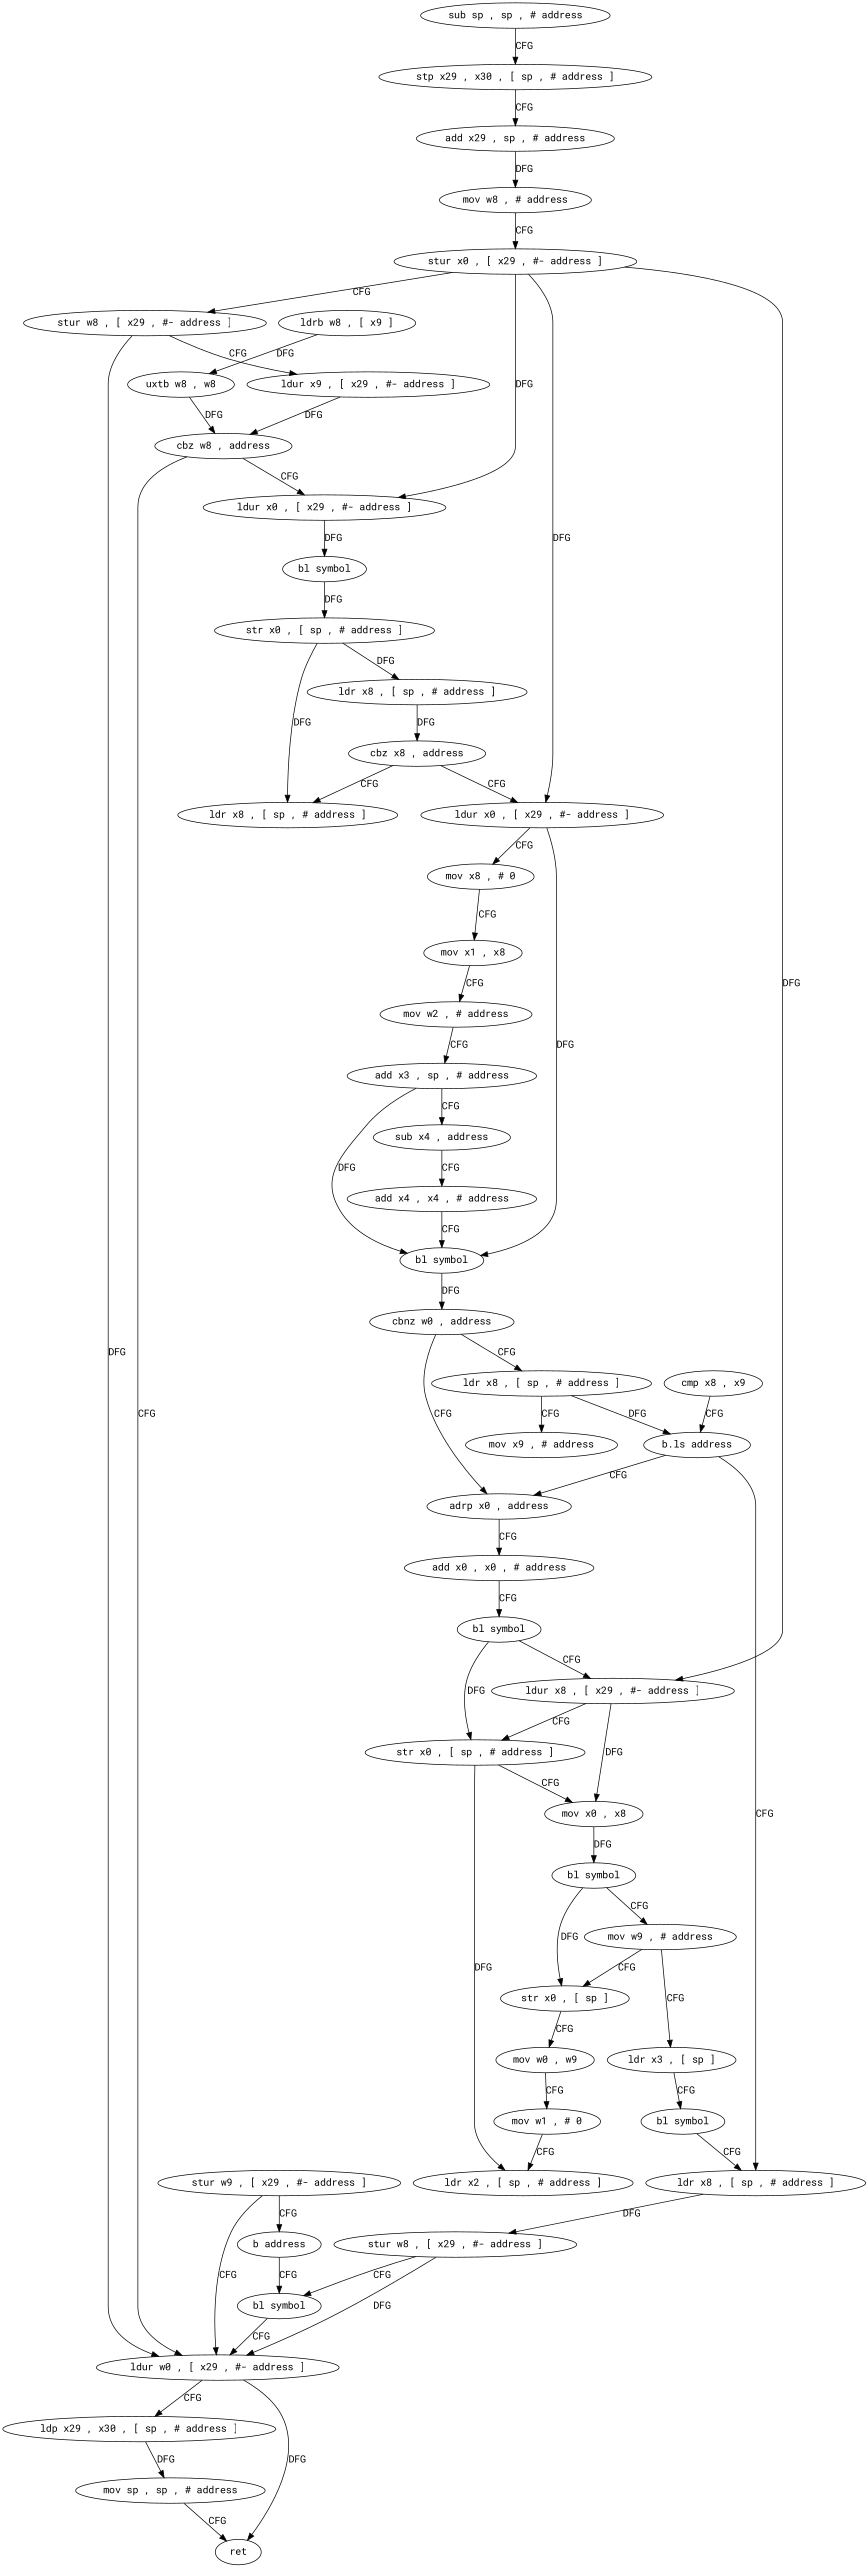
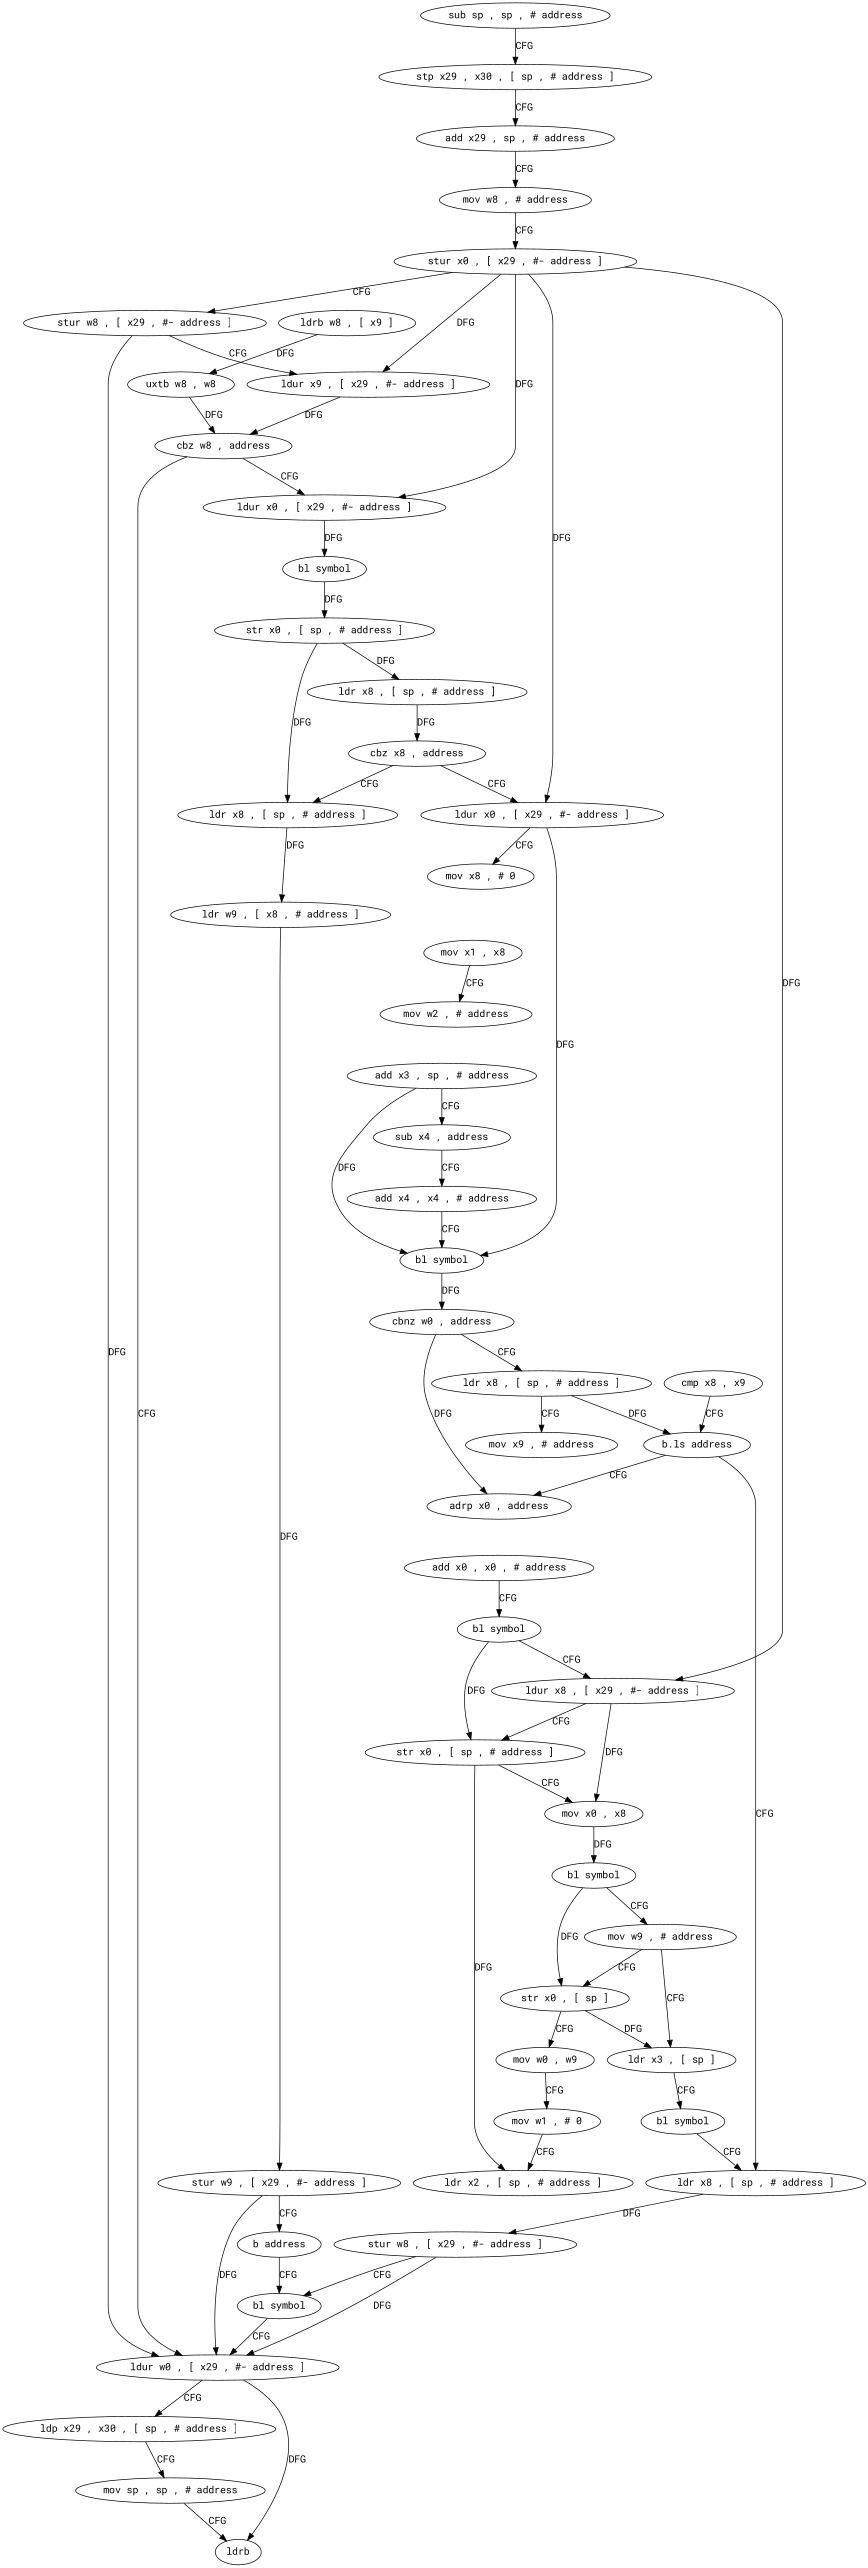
edge "add x29 , sp , # address" -> "mov w8 , # address": label "DFG" -> "CFG"
edge "stur x0 , [ x29 , #- address ]" -> "ldur x9 , [ x29 , #- address ]": added, label "DFG"
edge "mov x8 , # 0" -> "mov x1 , x8": removed, label "CFG"
node "ldr w9 , [ x8 , # address ]": added
edge "mov w2 , # address" -> "add x3 , sp , # address": removed, label "CFG"
edge "cbnz w0 , address" -> "adrp x0 , address": label "CFG" -> "DFG"
edge "adrp x0 , address" -> "add x0 , x0 , # address": removed, label "CFG"
edge "str x0 , [ sp ]" -> "ldr x3 , [ sp ]": added, label "DFG"
edge "stur w9 , [ x29 , #- address ]" -> "ldur w0 , [ x29 , #- address ]": label "CFG" -> "DFG"
edge "ldp x29 , x30 , [ sp , # address ]" -> "mov sp , sp , # address": label "DFG" -> "CFG"
node "ret": label "ret" -> "ldrb"
